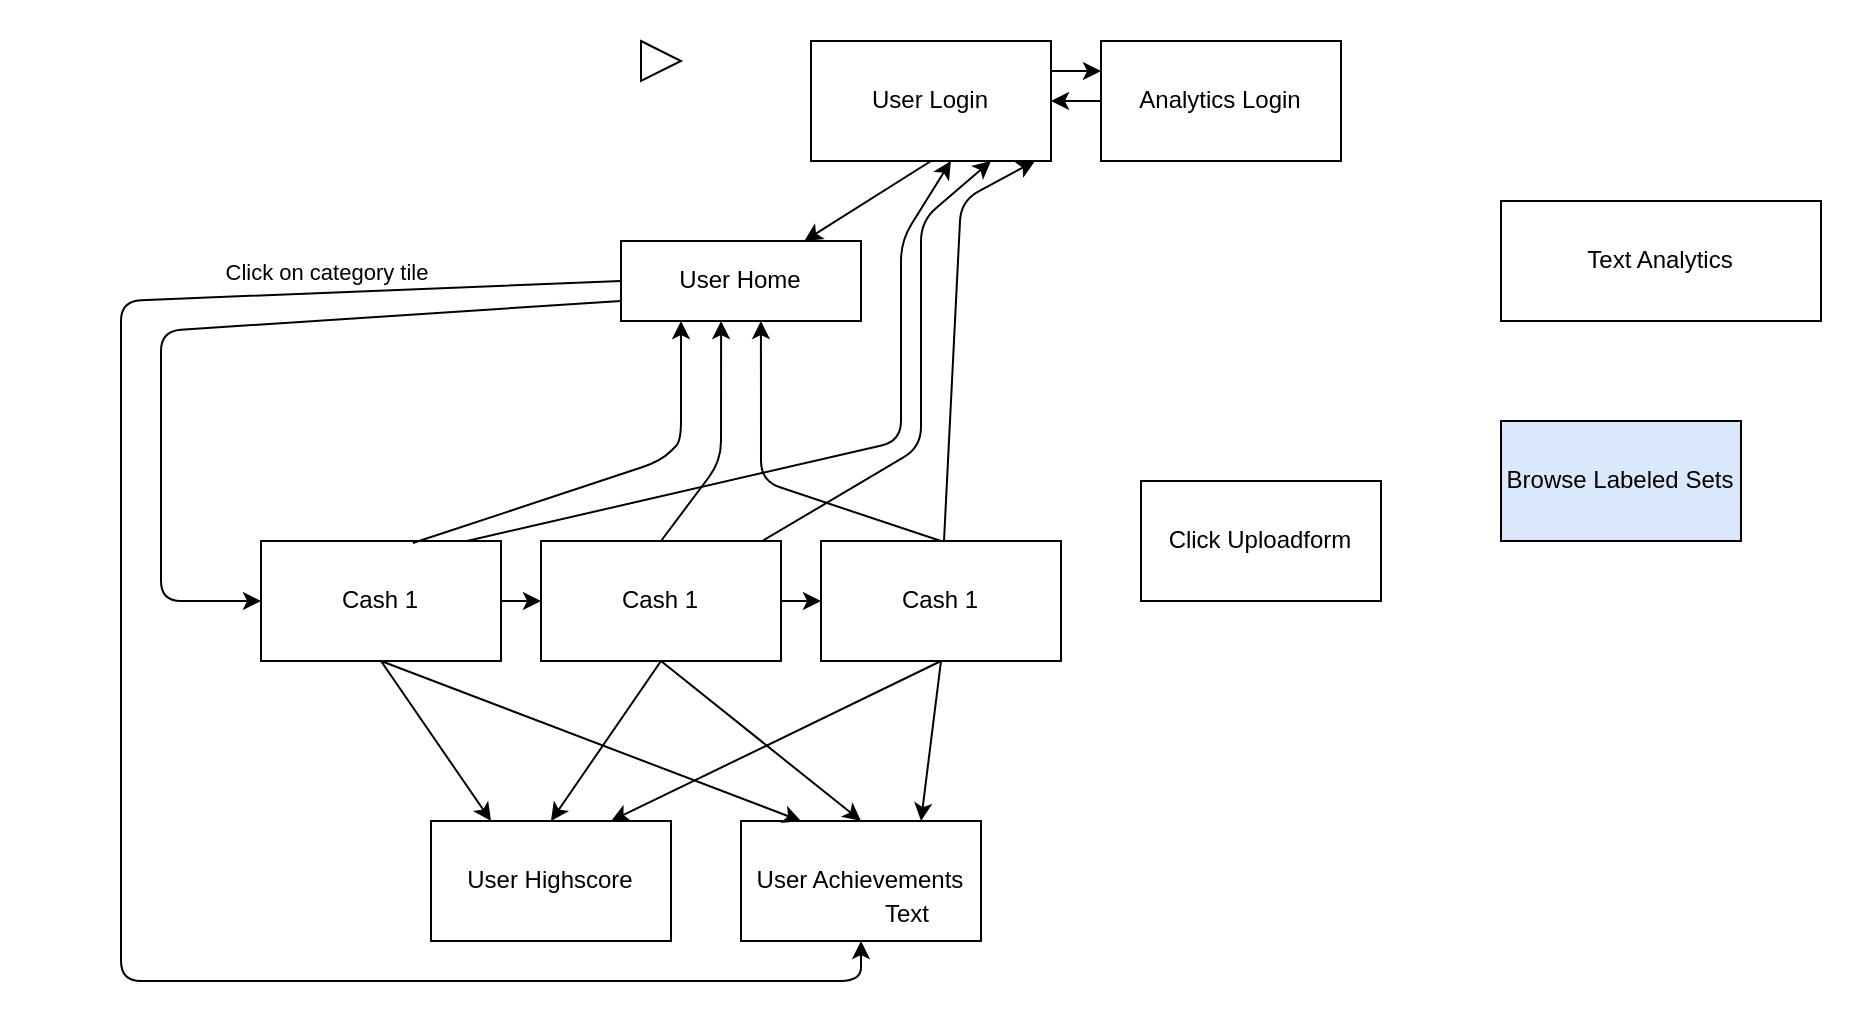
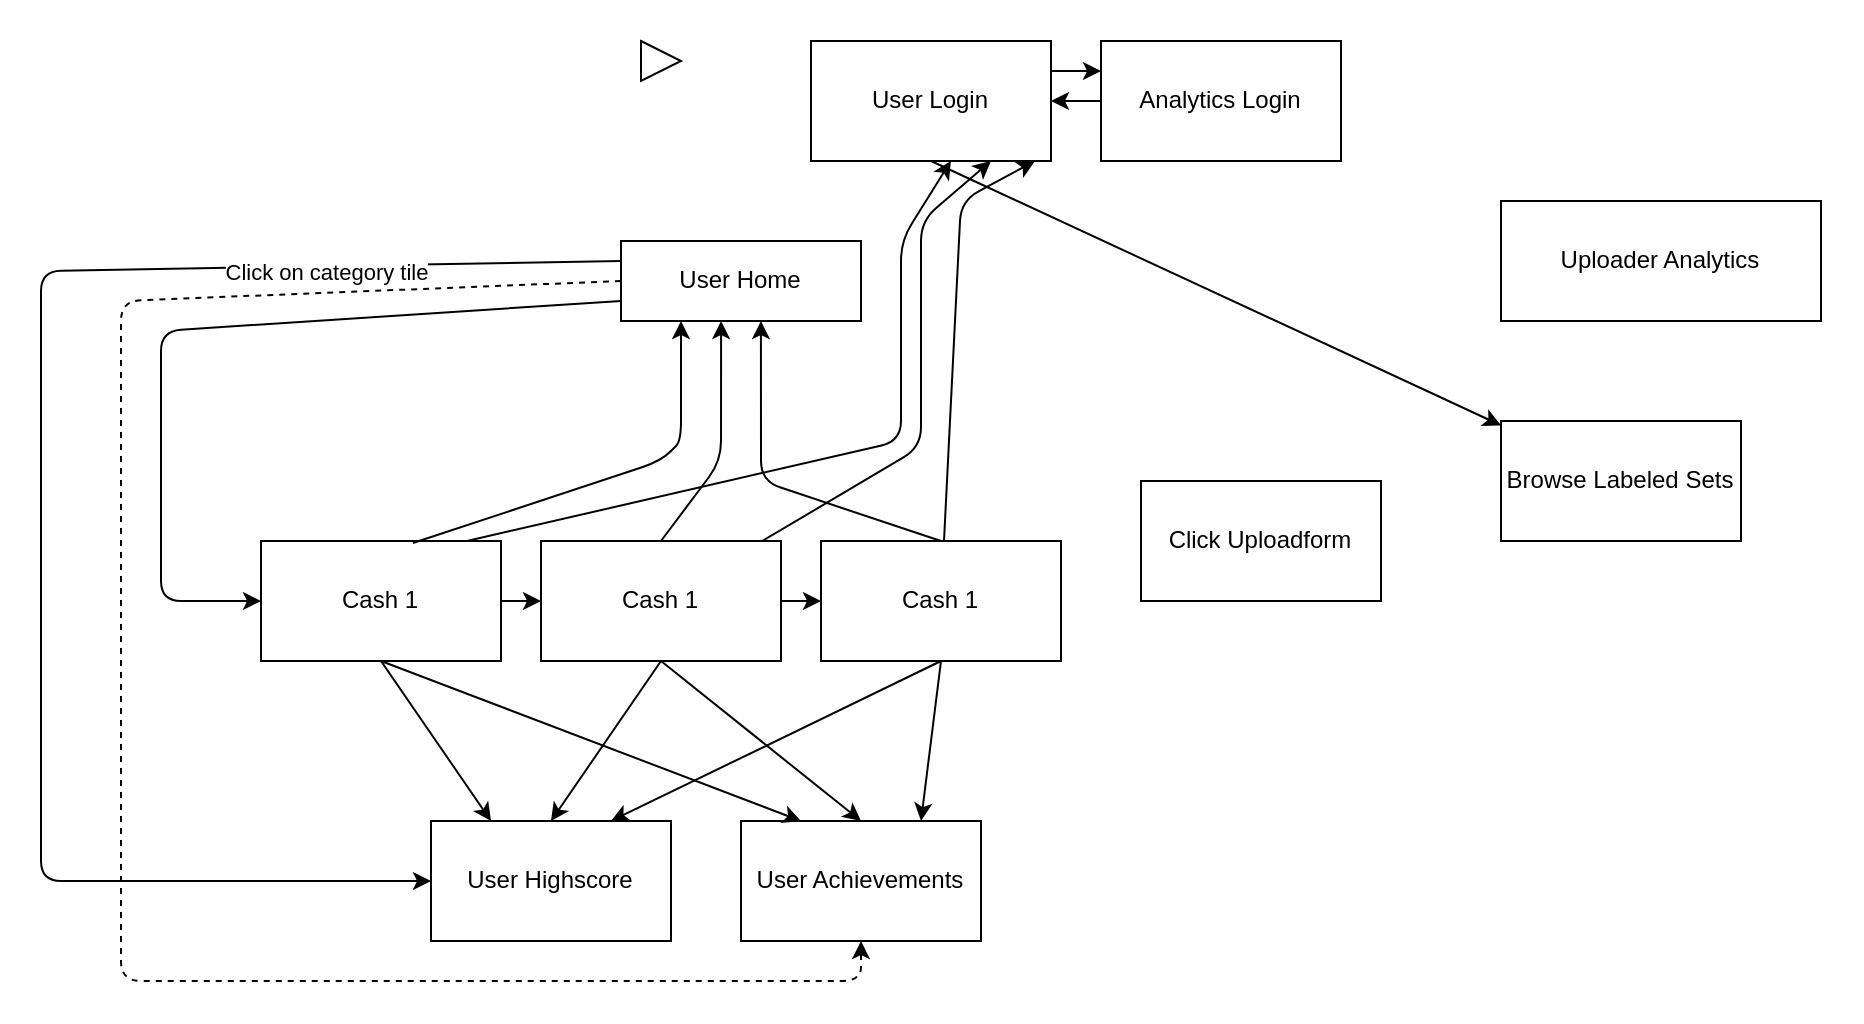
edge "User Login" -> "User Home": now "User Login" -> "Browse Labeled Sets"
node "Text Analytics": label "Text Analytics" -> "Uploader Analytics"
node "Browse Labeled Sets": fillcolor #dae8fc -> #ffffff
edge "User Home" -> "User Highscore": added
edge "User Home" -> "User Achievements": style solid -> dashed
node "Text": removed
